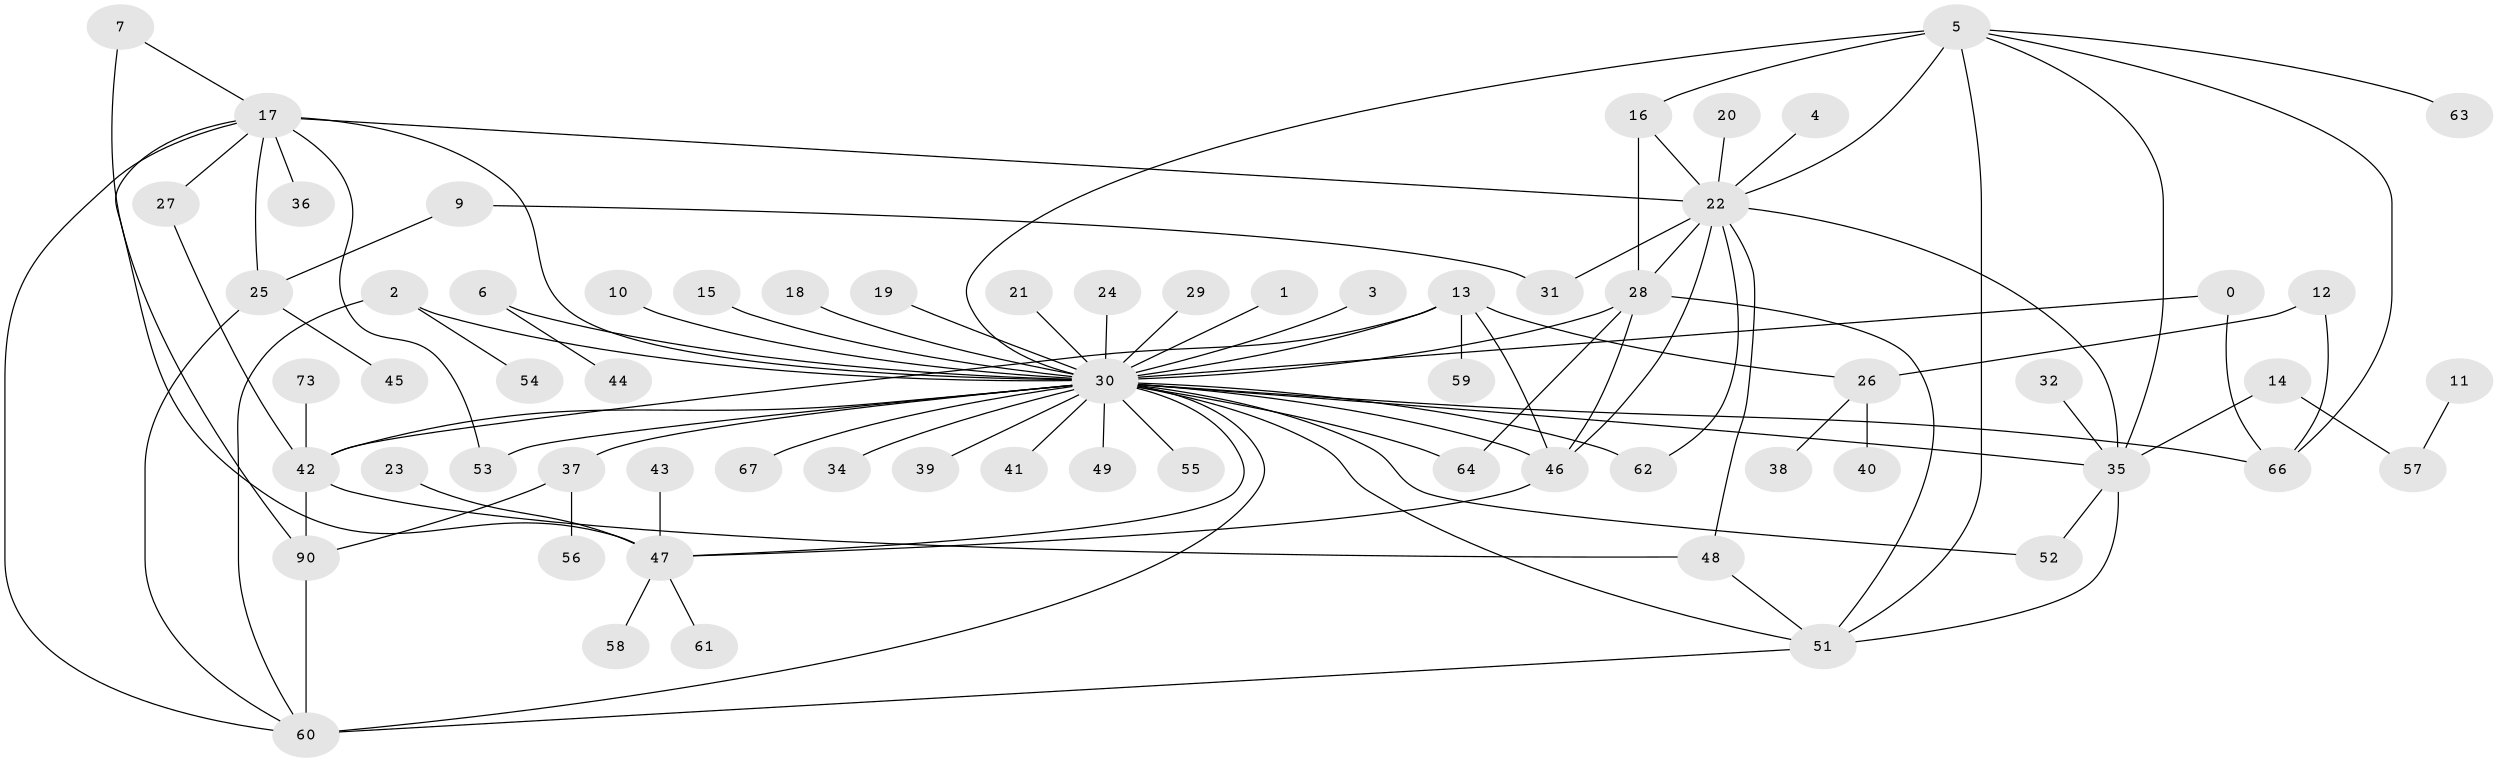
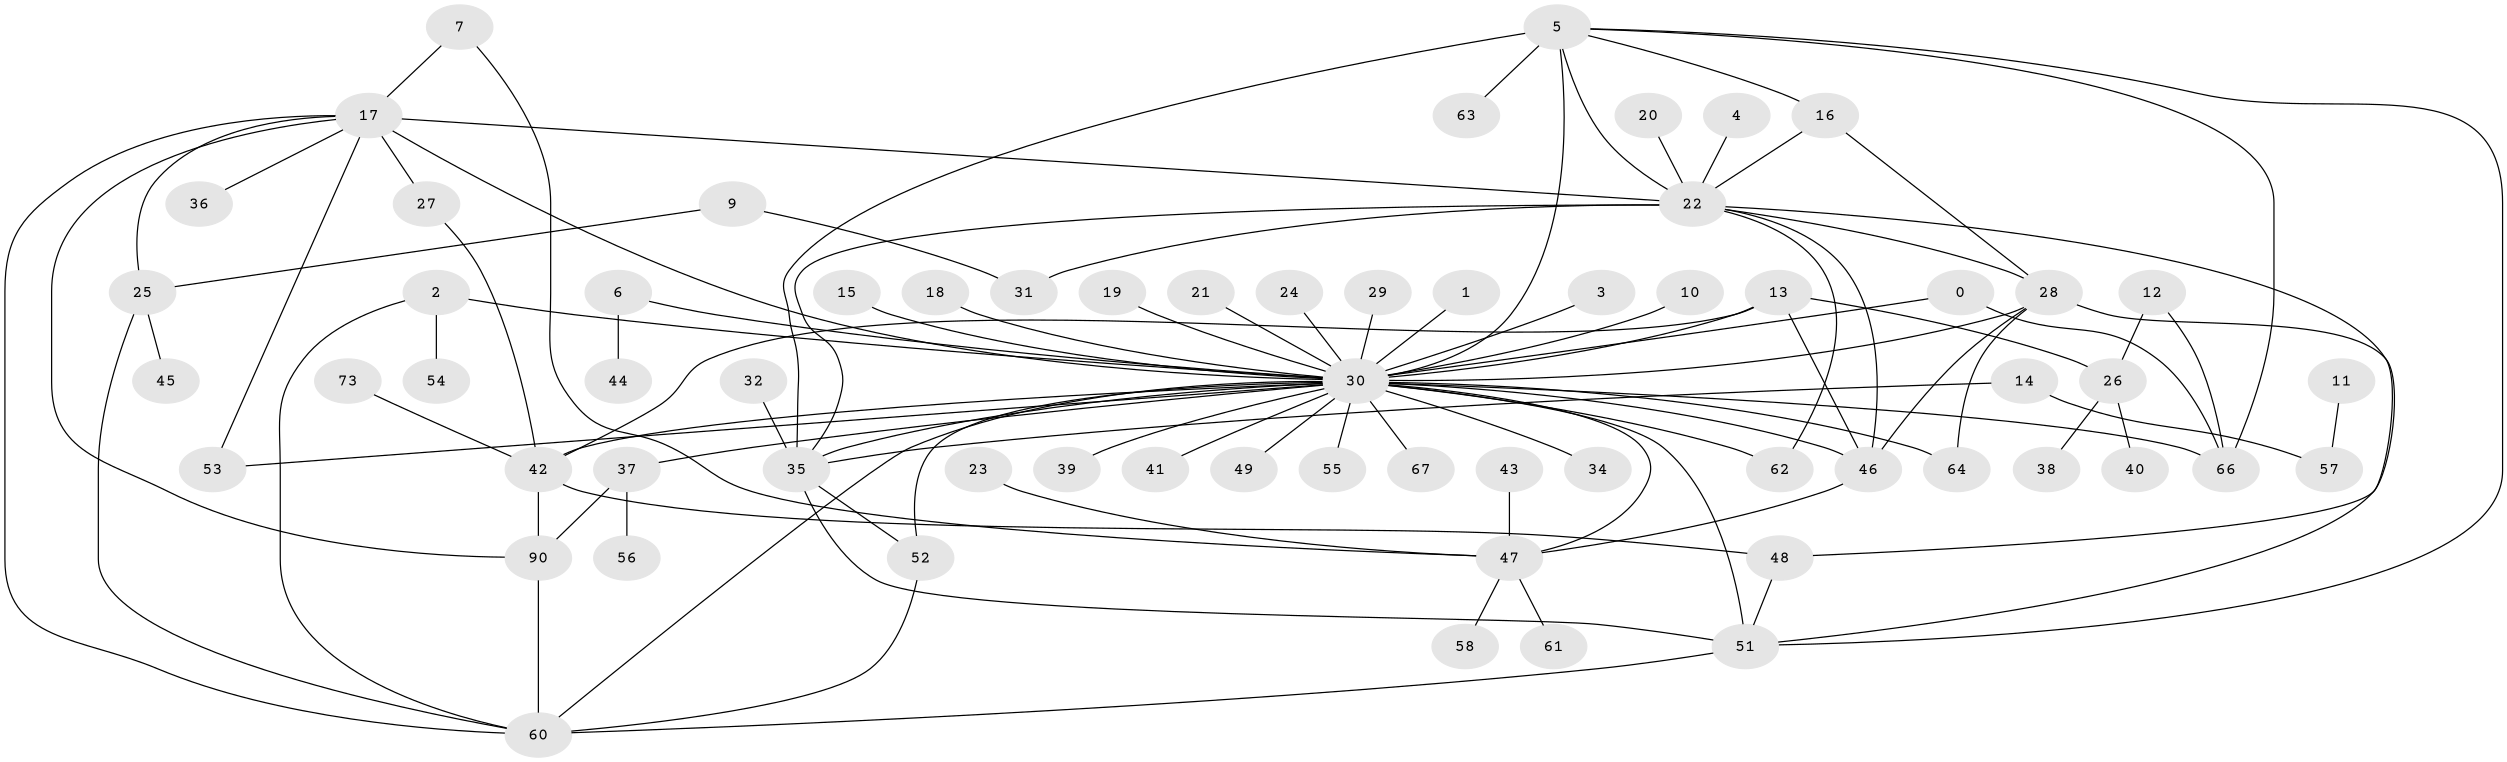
node "59": removed
edge "52" -- "60": added
